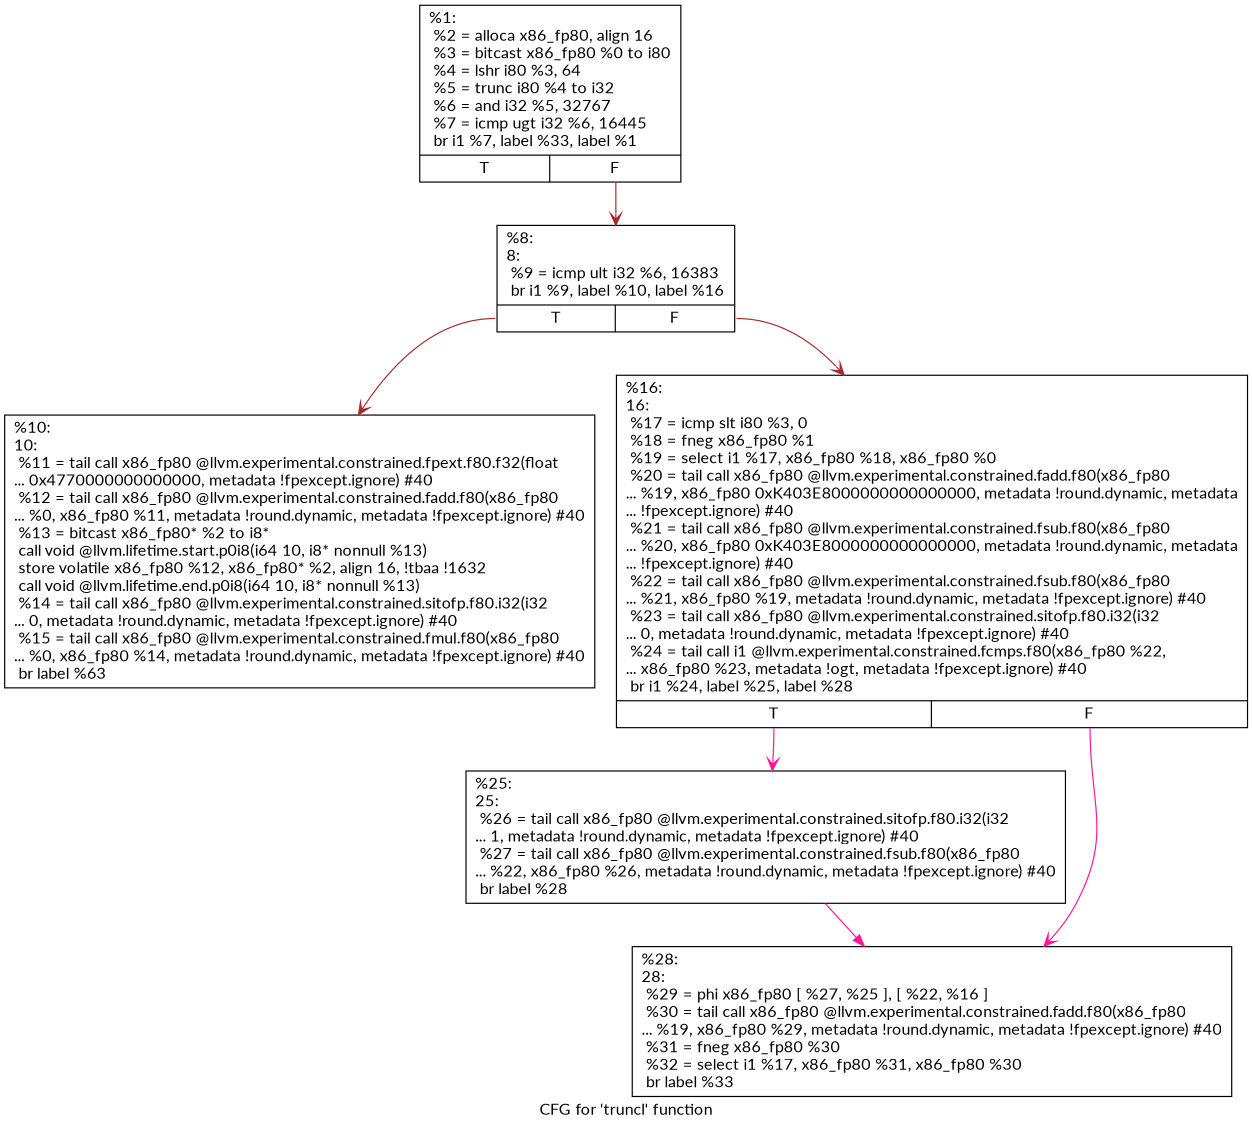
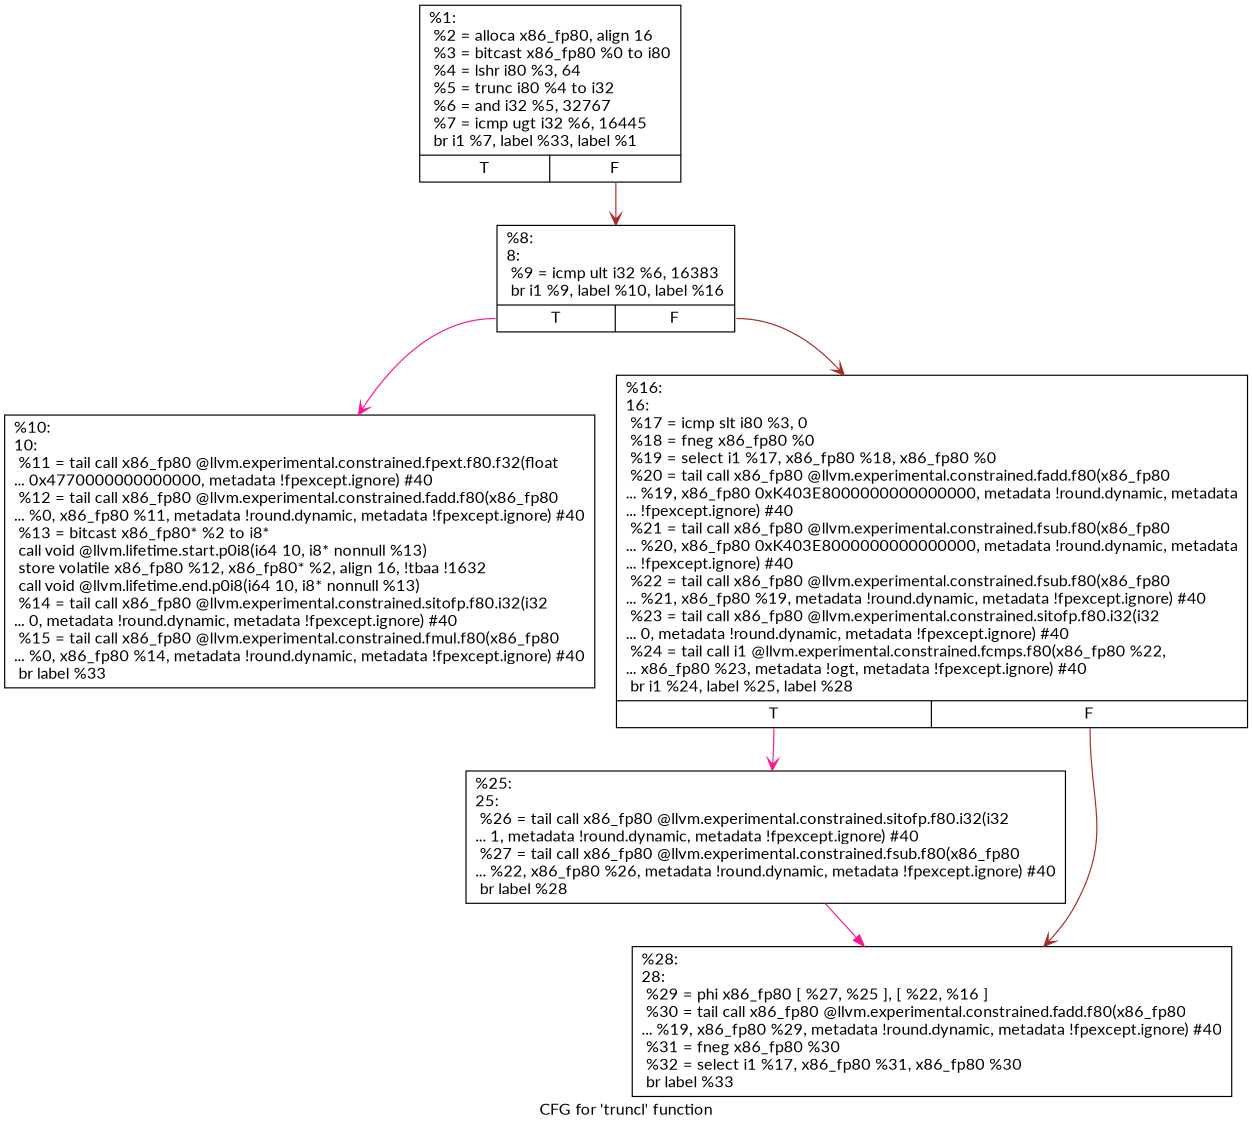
edge "%8:" -> "%10:": color brown -> deeppink
node "%16:": text "%18 = fneg x86_fp80 %1" -> "%18 = fneg x86_fp80 %0"
node "%10:": text "br label %63" -> "br label %33"
edge "%16:" -> "%28:": color deeppink -> brown
